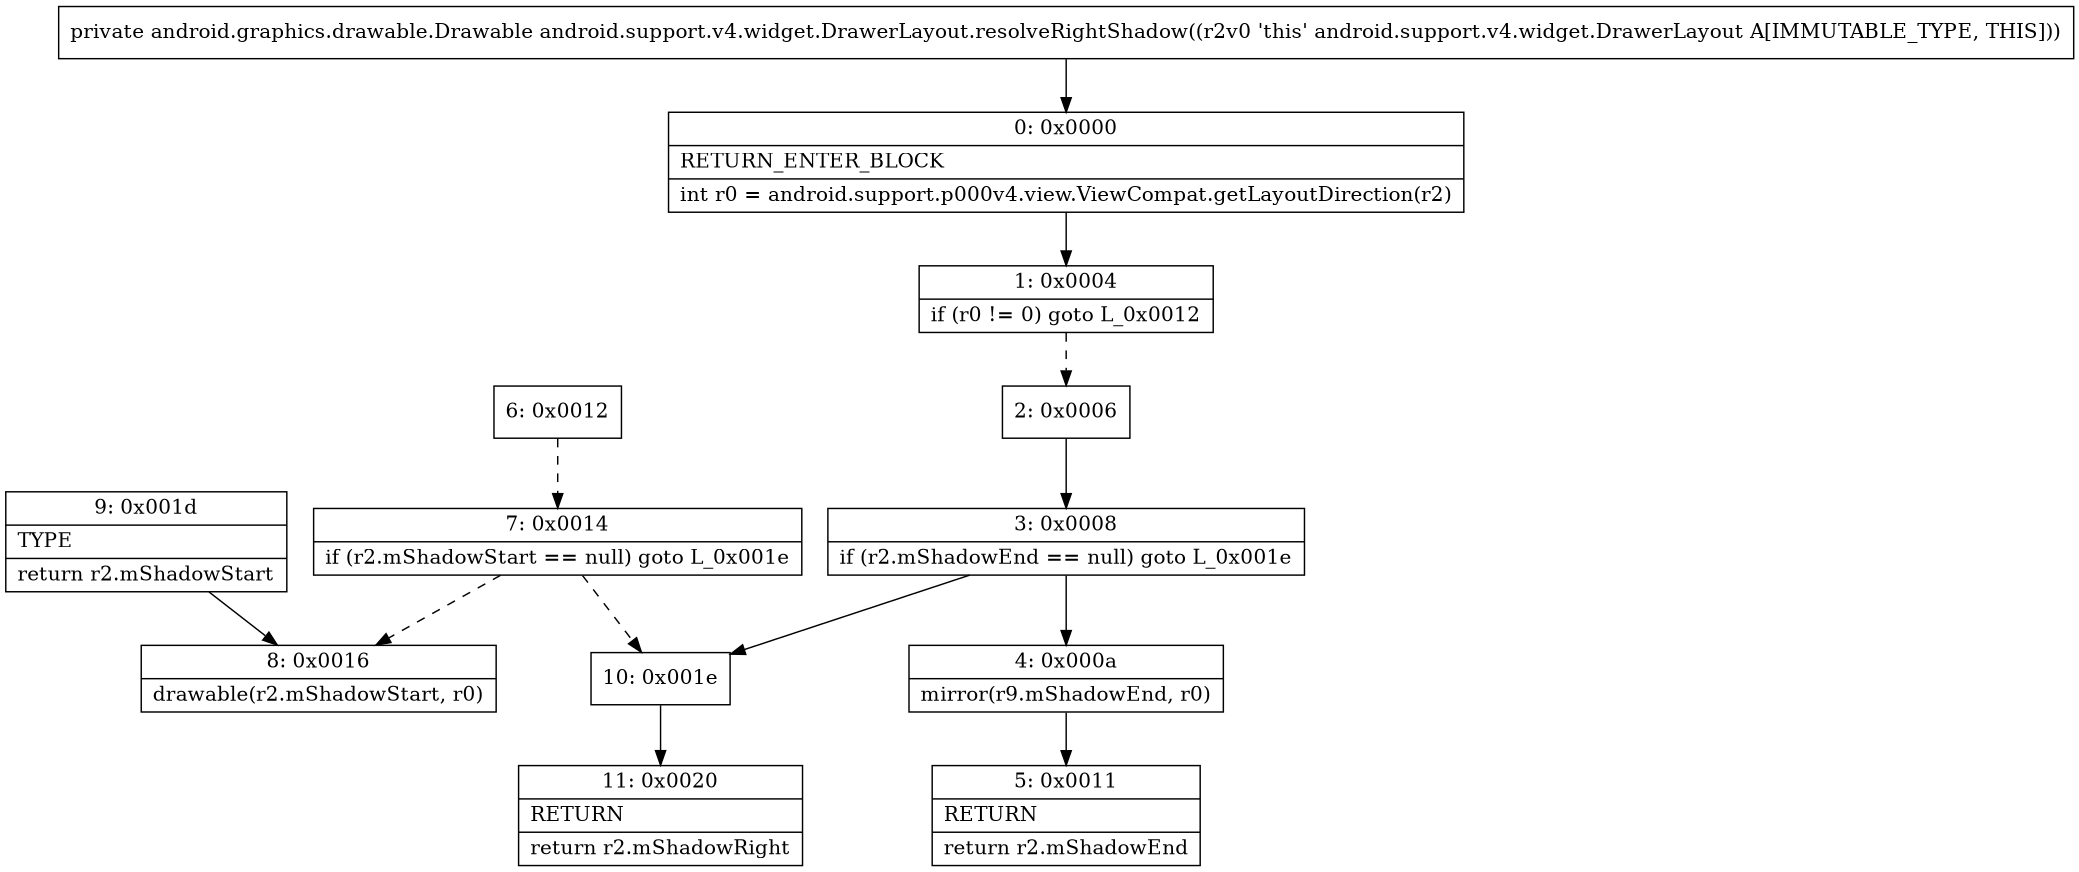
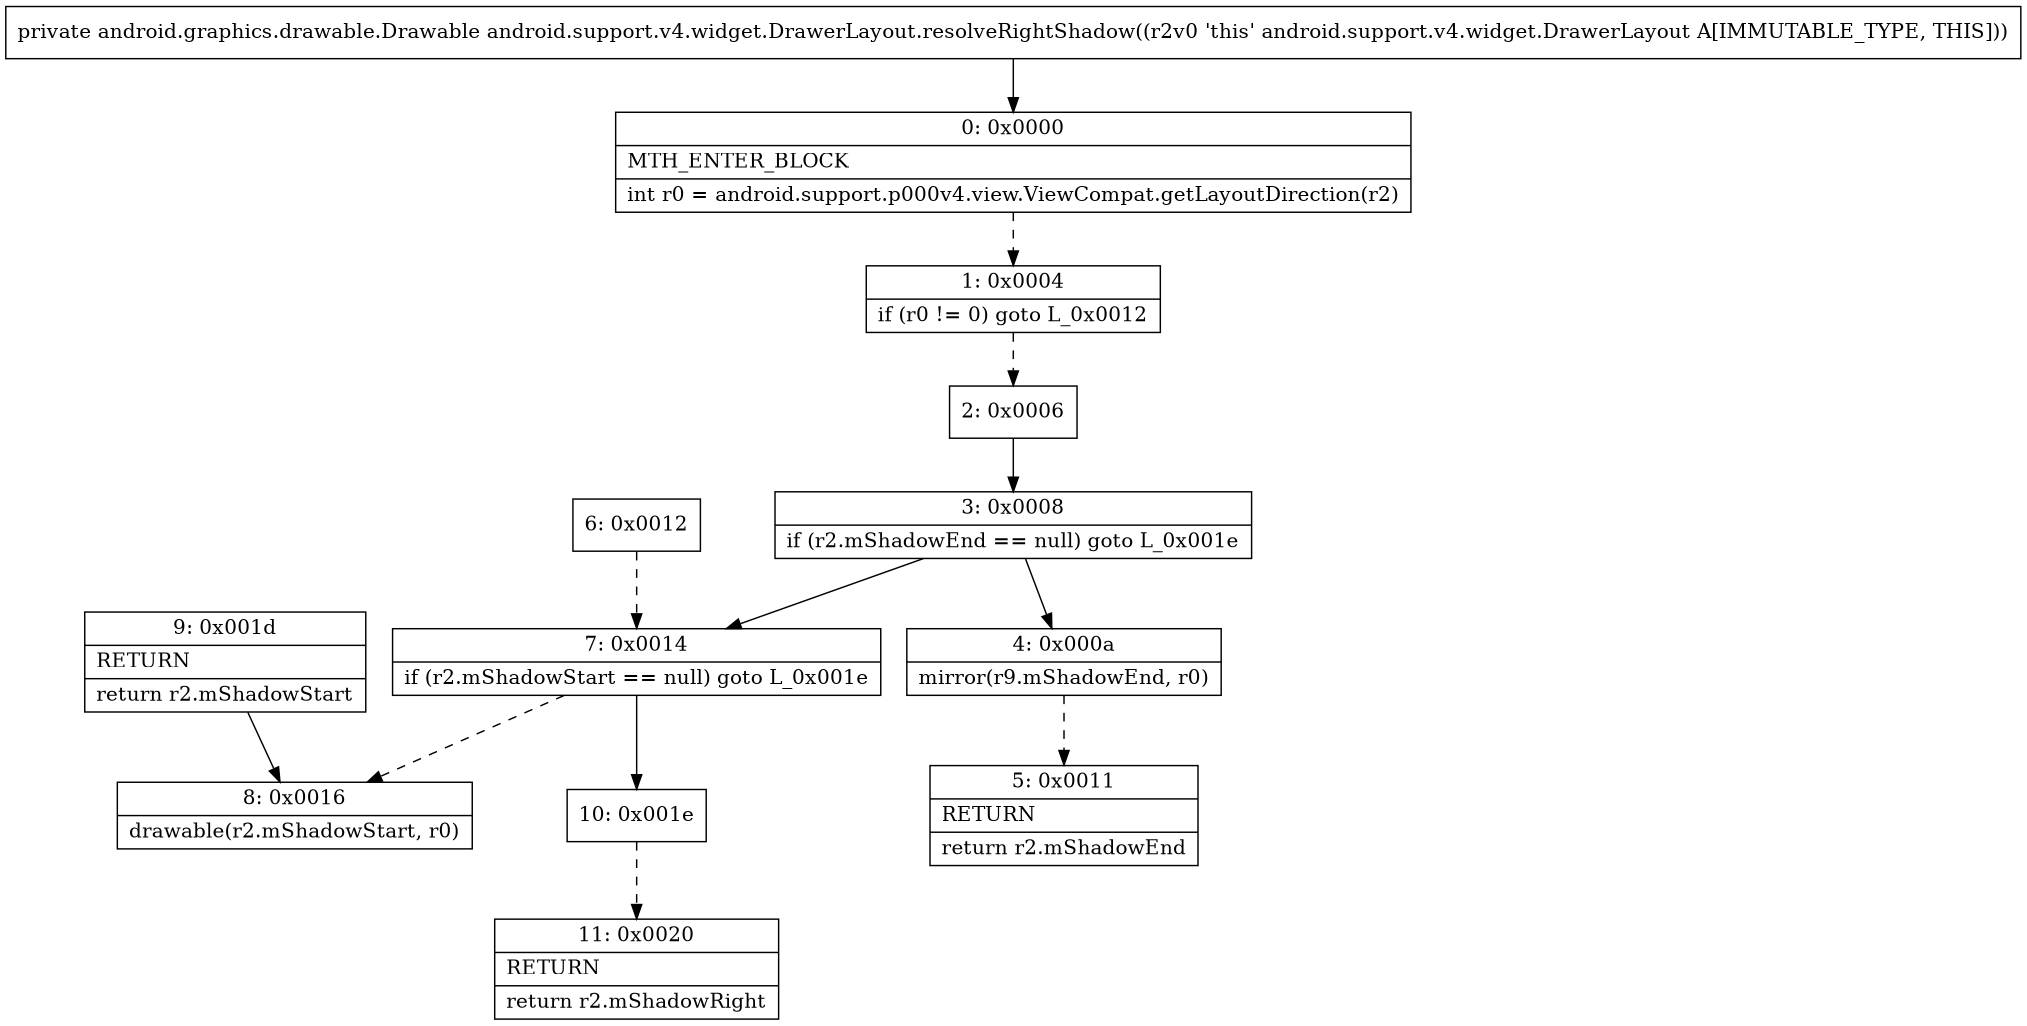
node "0: 0x0000": text "RETURN_ENTER_BLOCK" -> "MTH_ENTER_BLOCK"
edge "0: 0x0000" -> "1: 0x0004": style solid -> dashed
node "9: 0x001d": text "TYPE" -> "RETURN"
edge "7: 0x0014" -> "10: 0x001e": style dashed -> solid
edge "3: 0x0008" -> "10: 0x001e": now "3: 0x0008" -> "7: 0x0014"
edge "10: 0x001e" -> "11: 0x0020": style solid -> dashed
edge "4: 0x000a" -> "5: 0x0011": style solid -> dashed
